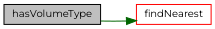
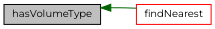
edge "hasVolumeType" -> "findNearest": reversed
